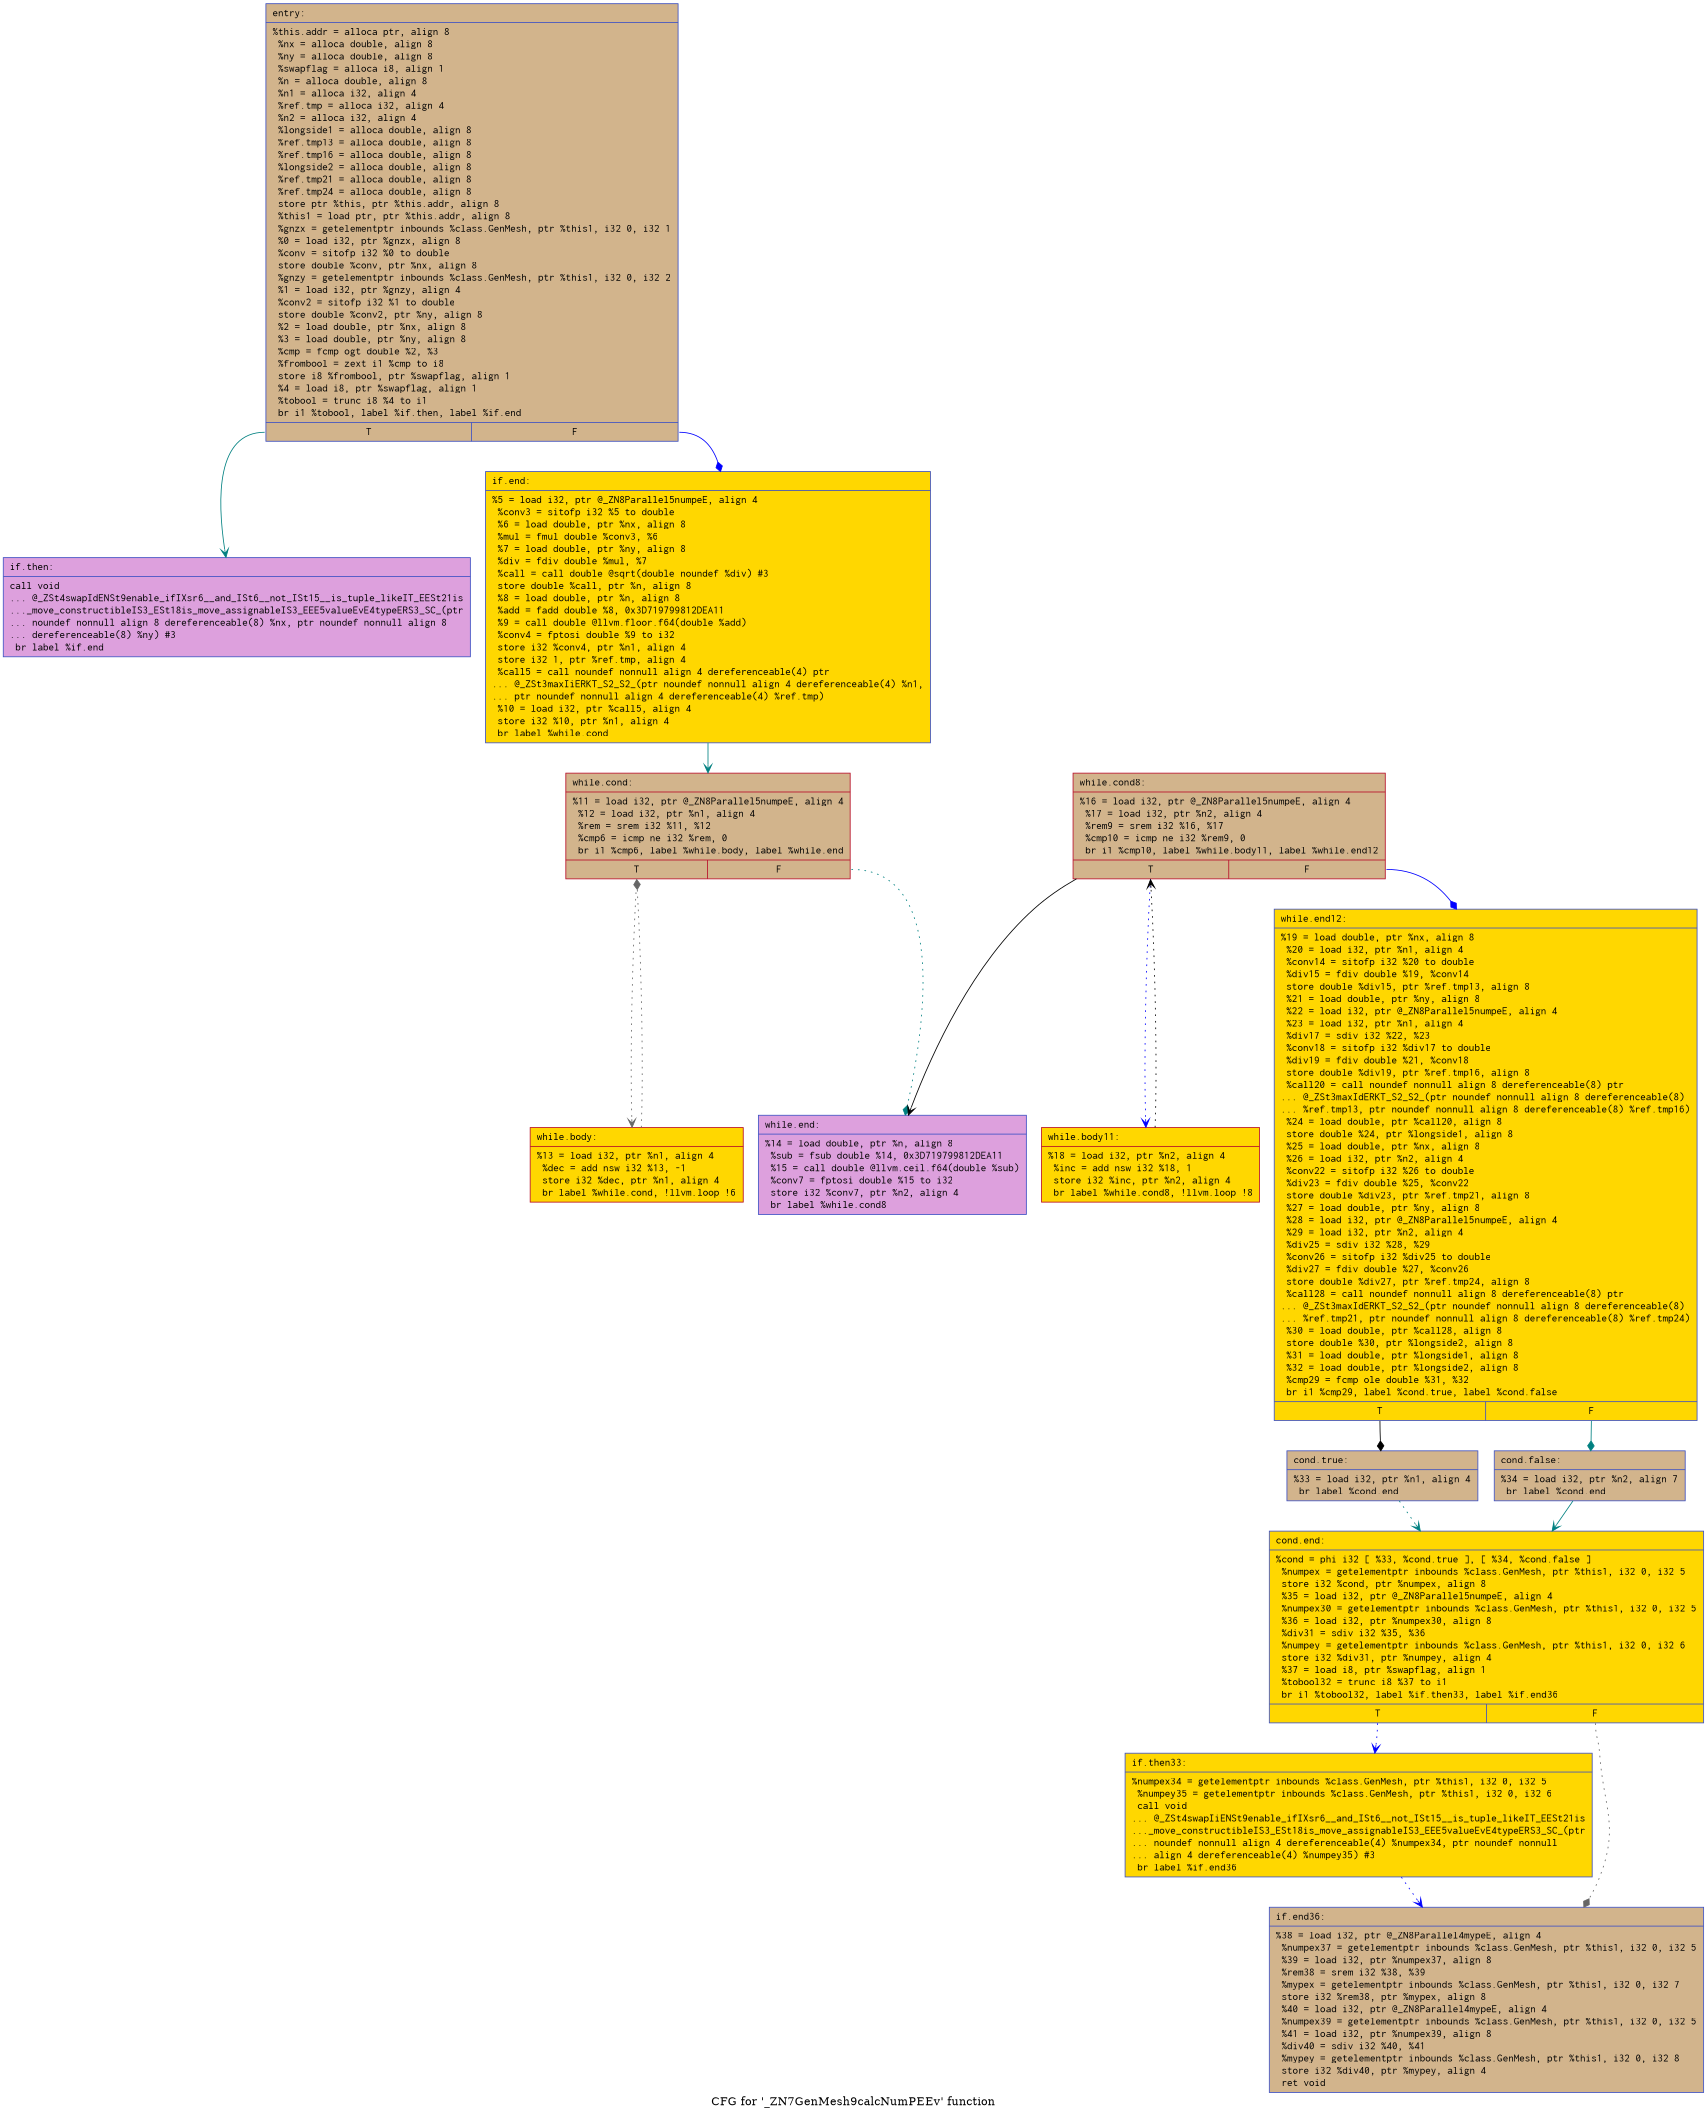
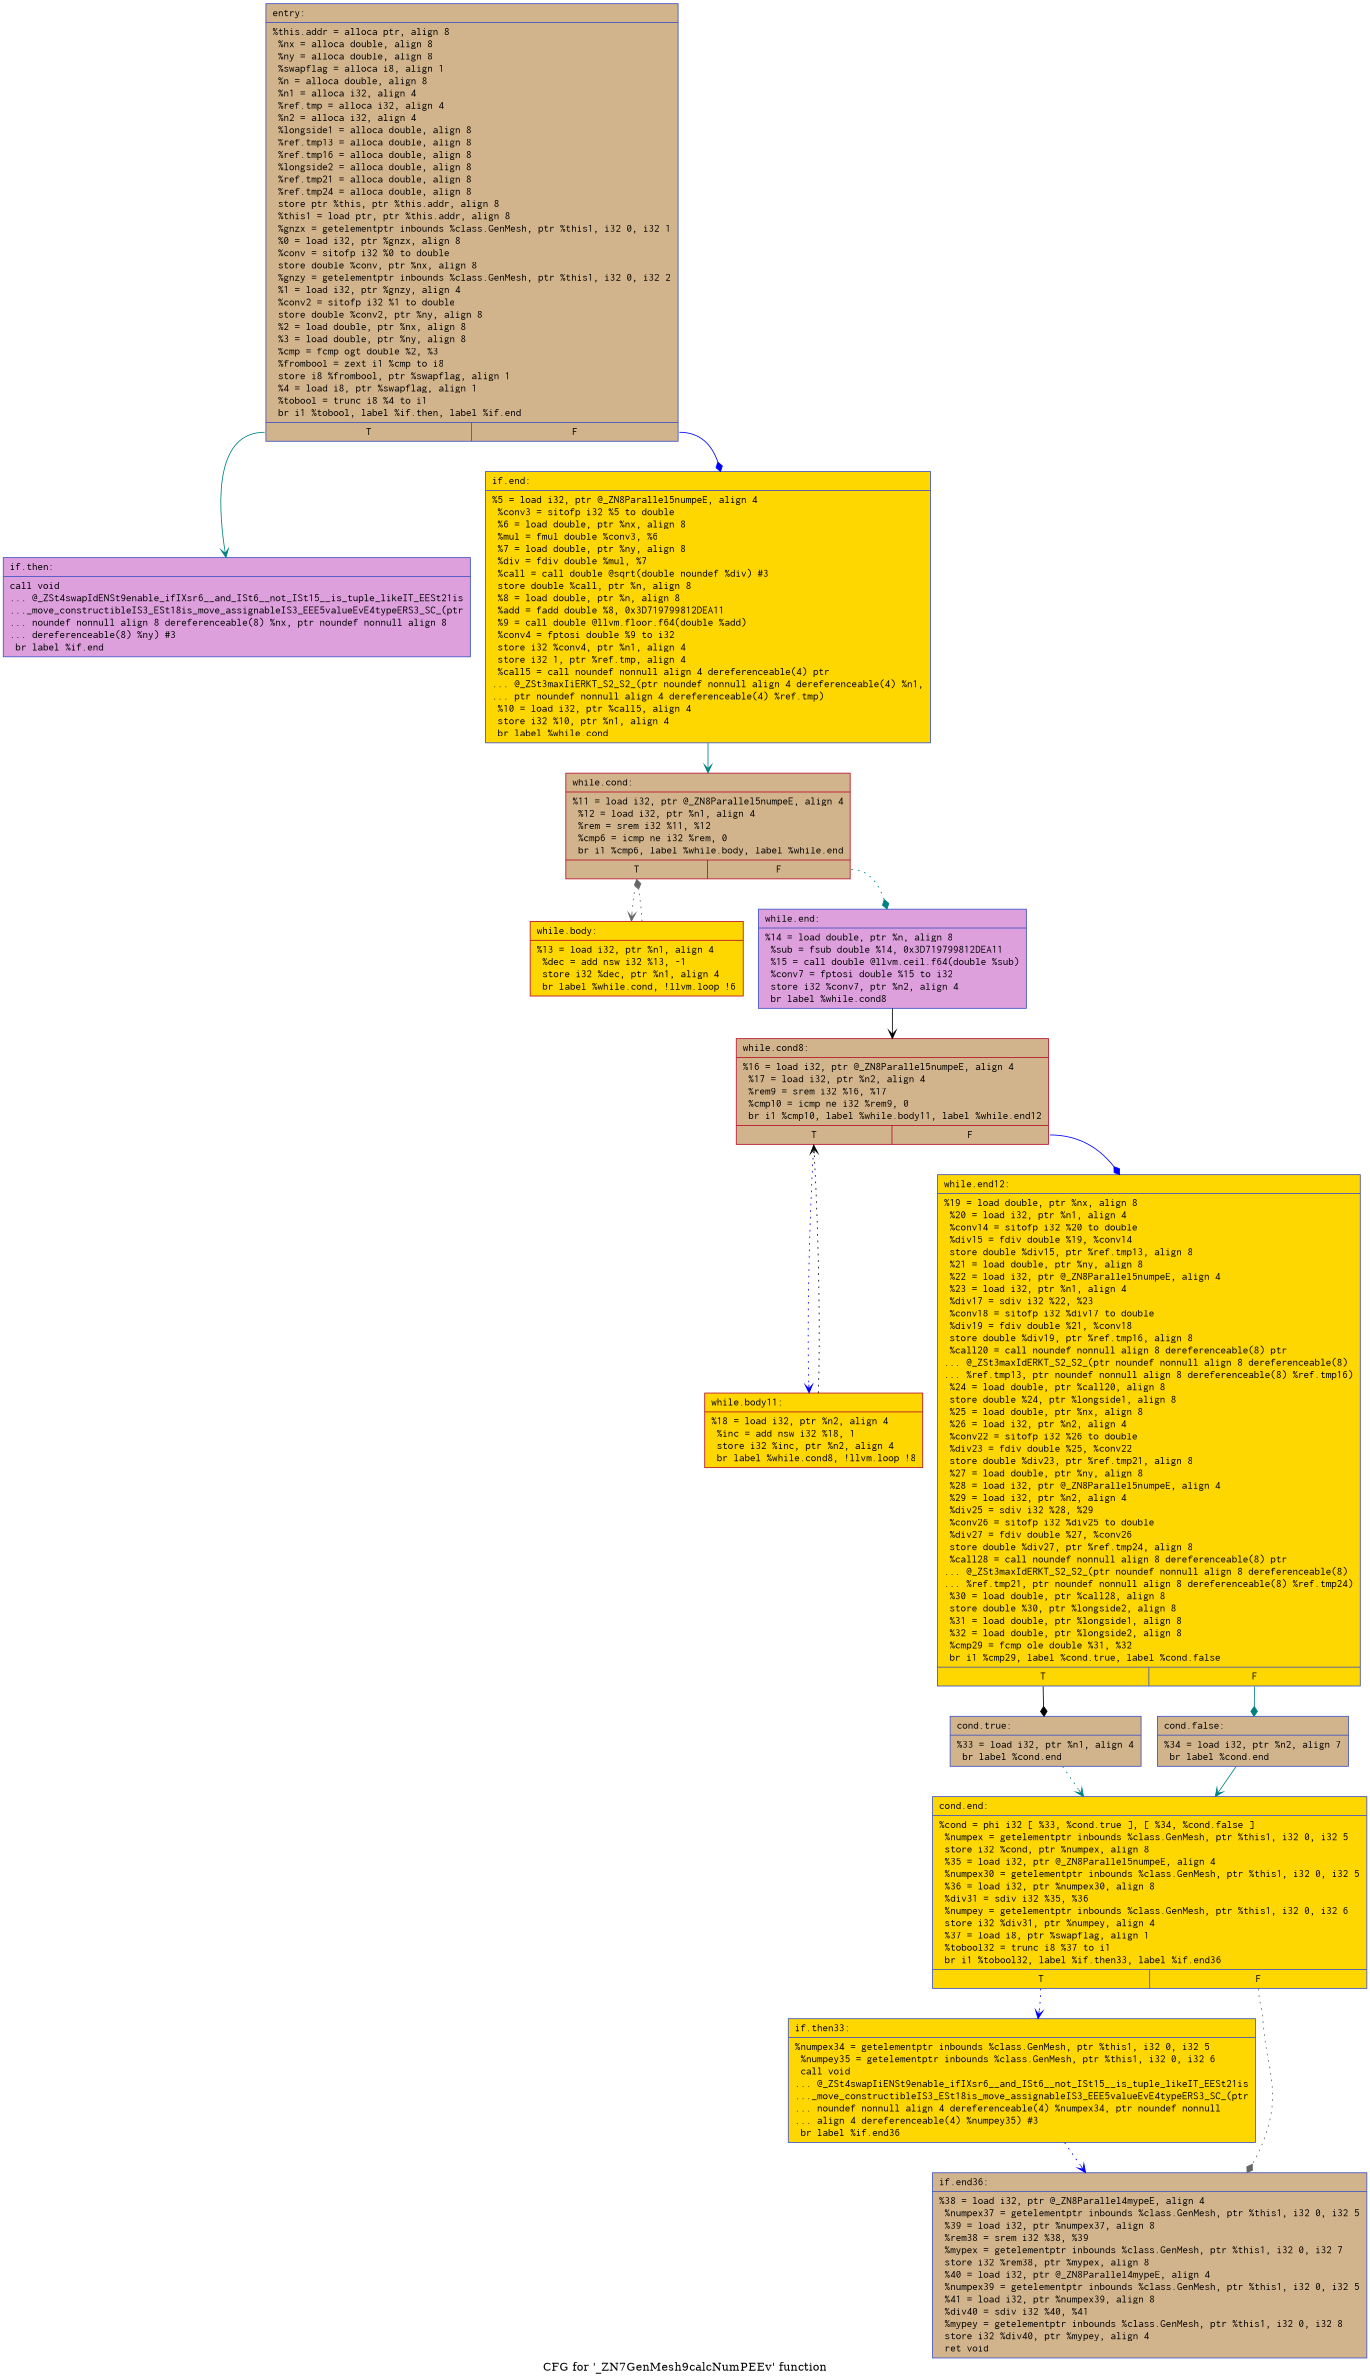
edge "while.cond8:" -> "while.end:": reversed
